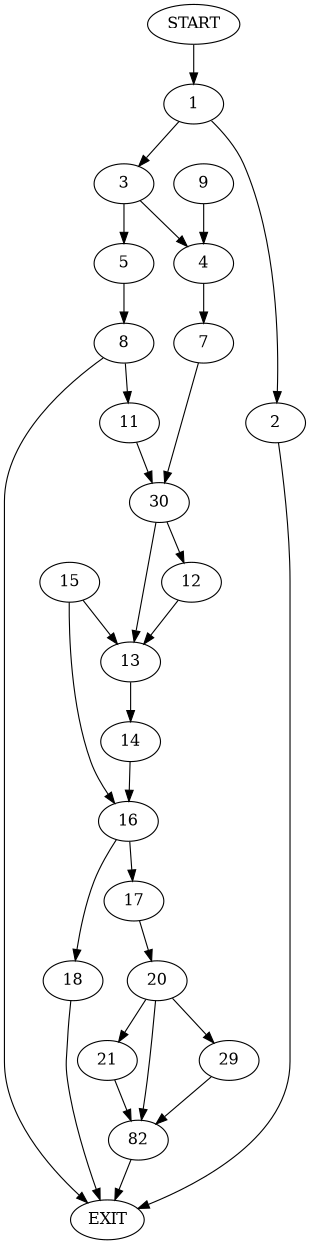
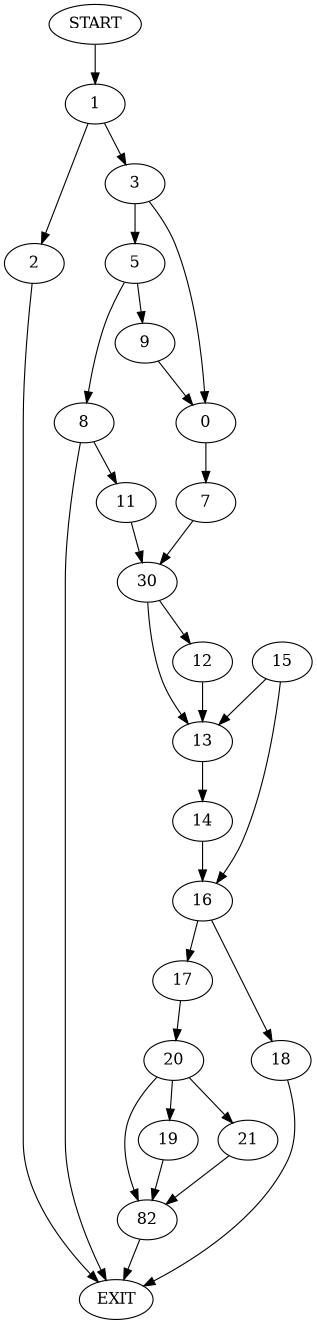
node "4": label "4" -> "0"
edge "5" -> "9": added
node "29": label "29" -> "19"
